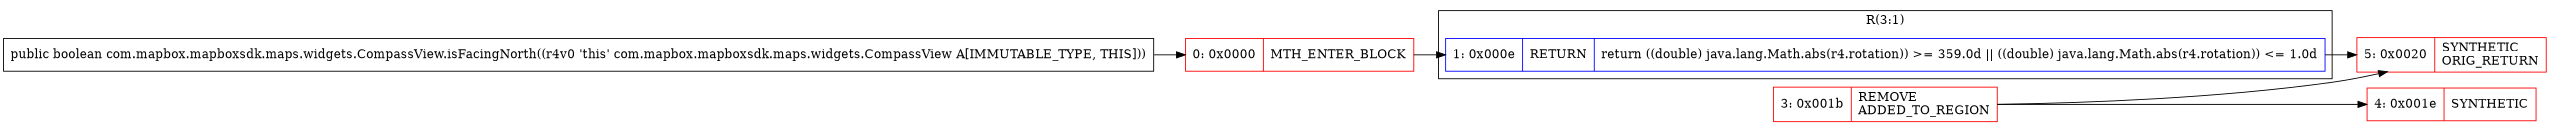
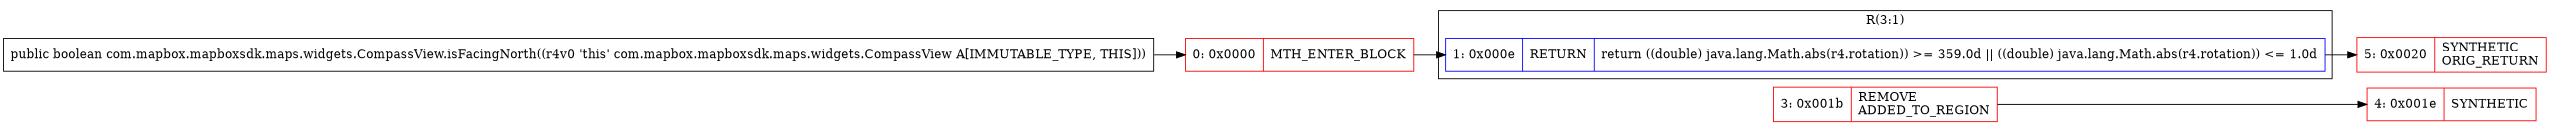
edge "3: 0x001b" -> "5: 0x0020": removed
